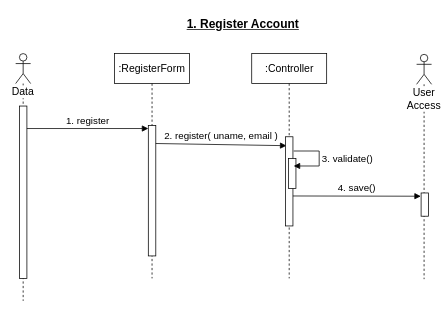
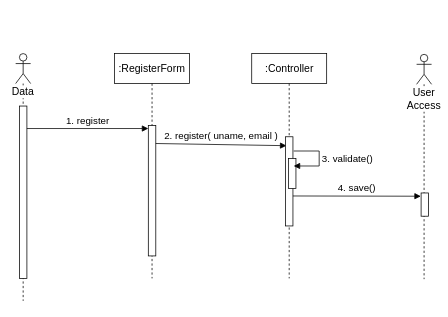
node "1. Register Account": removed
